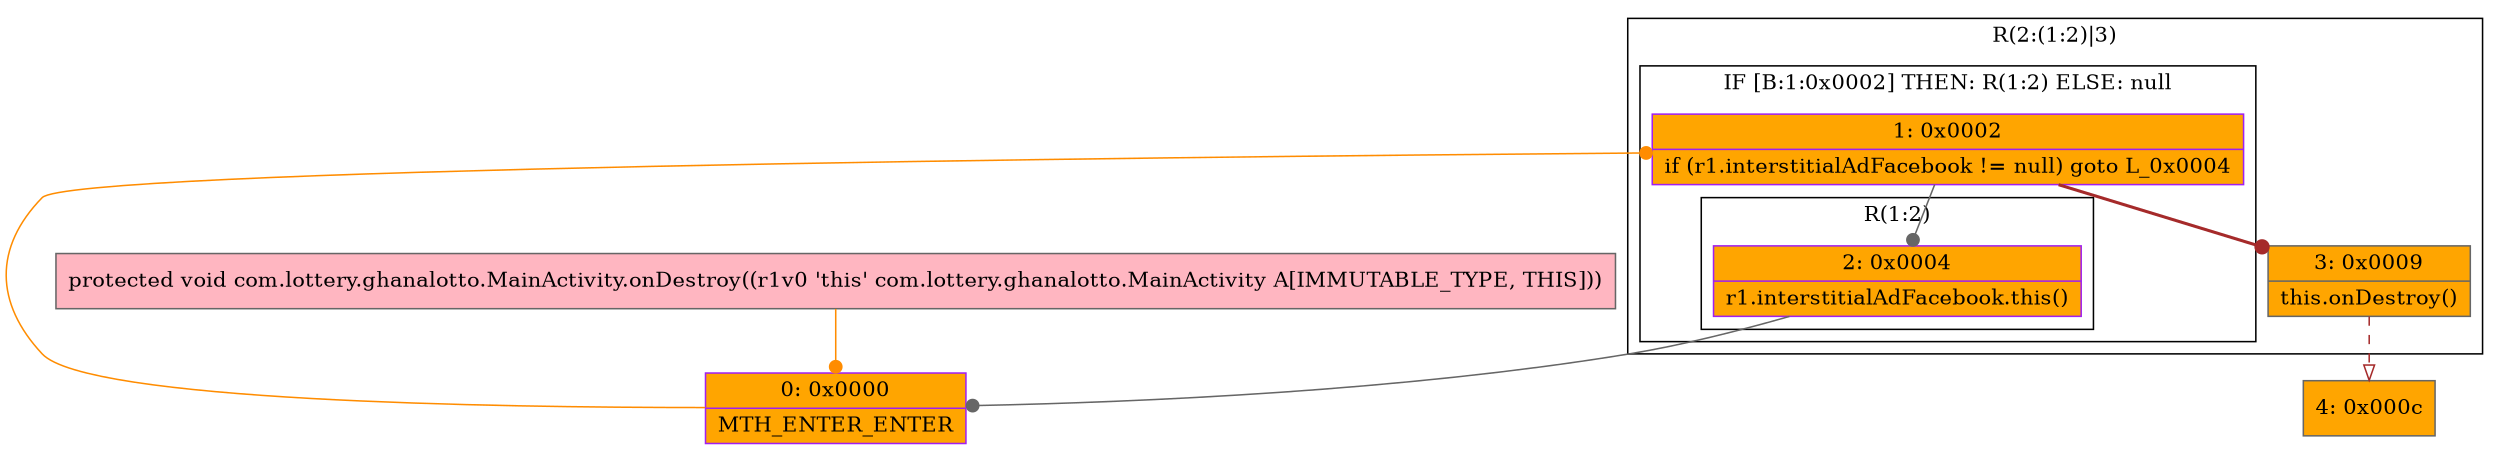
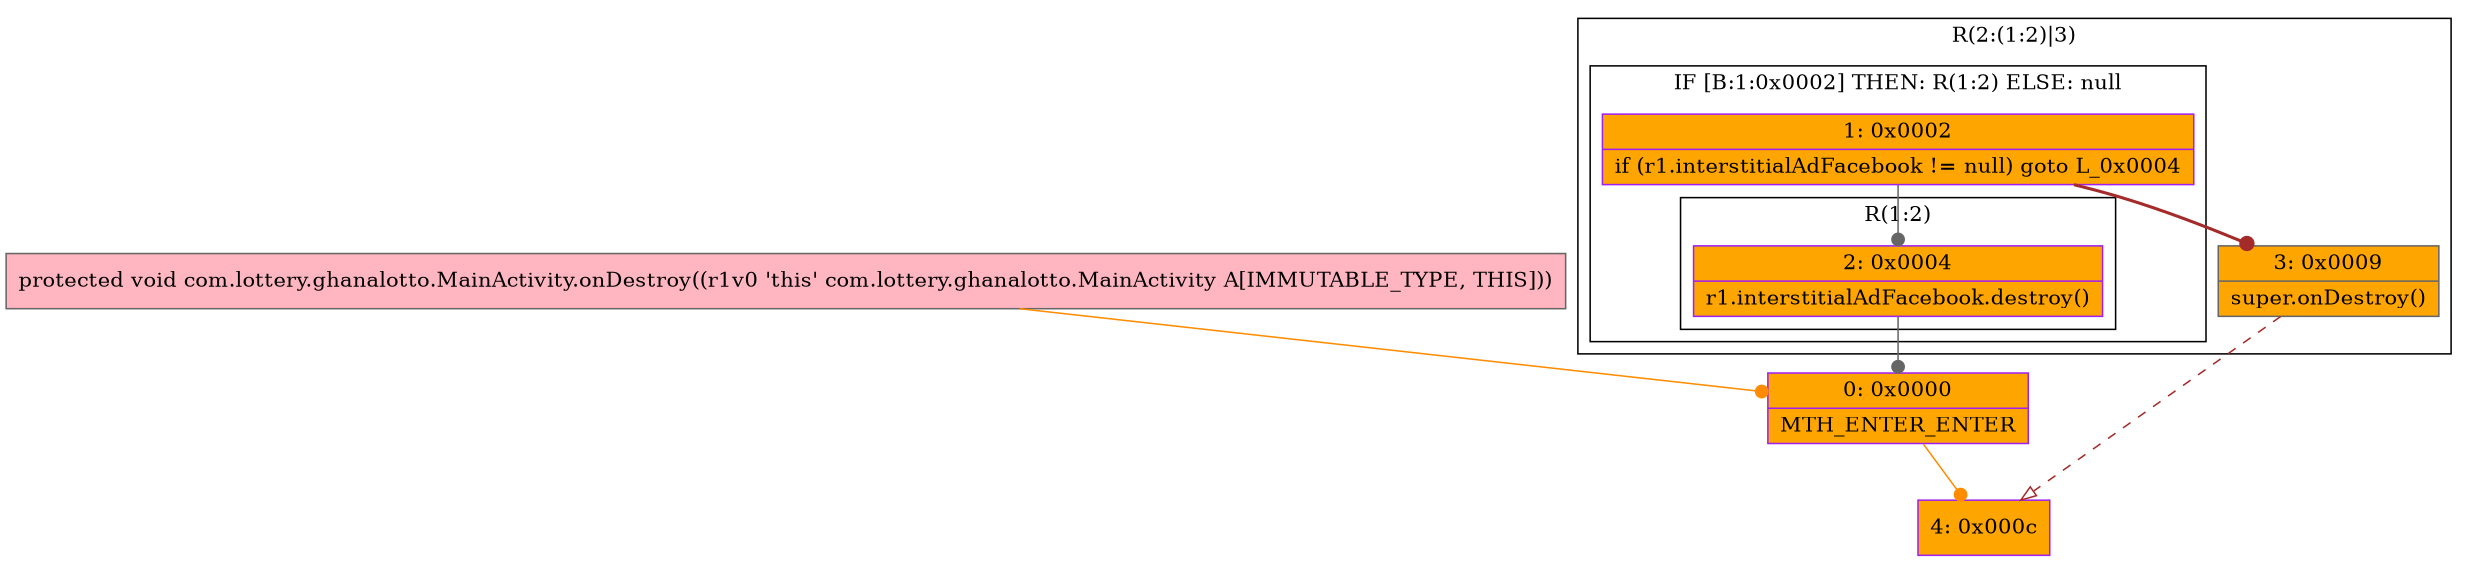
edge "0: 0x0000" -> "1: 0x0002": now "0: 0x0000" -> "4: 0x000c"
node "2: 0x0004": text "r1.interstitialAdFacebook.this()" -> "r1.interstitialAdFacebook.destroy()"
node "3: 0x0009": text "this.onDestroy()" -> "super.onDestroy()"
node "4: 0x000c": color gray40 -> purple
